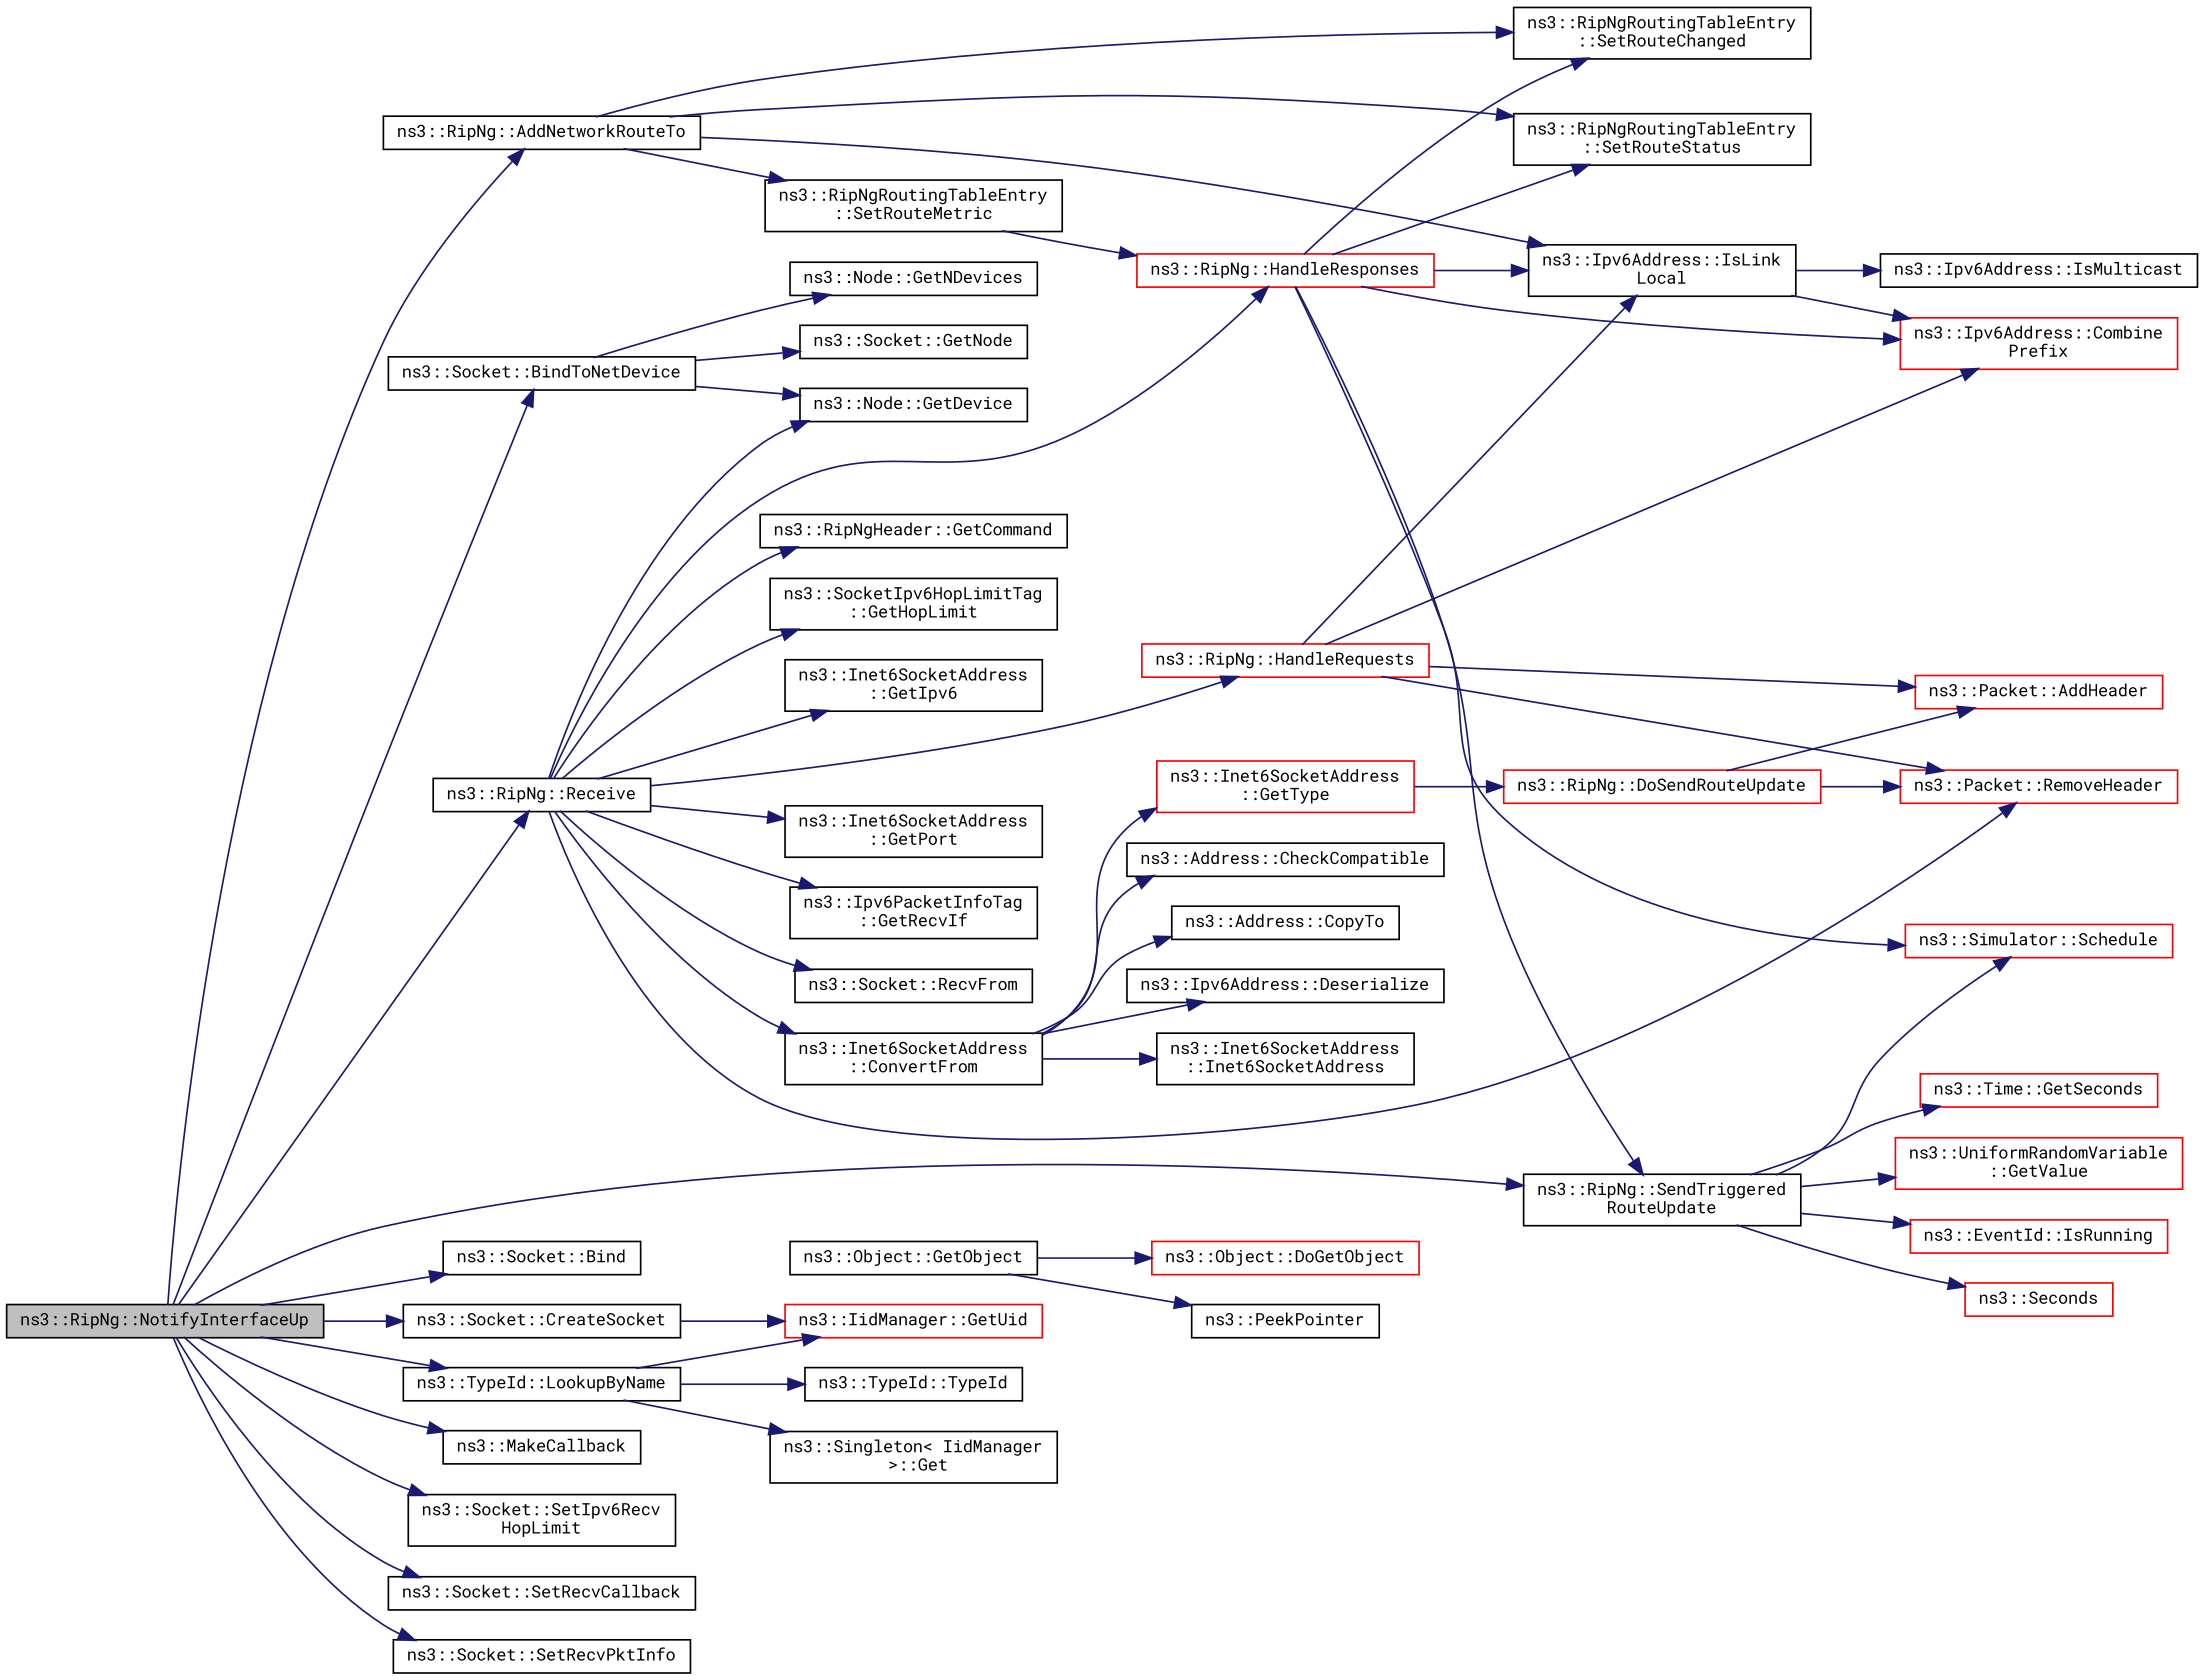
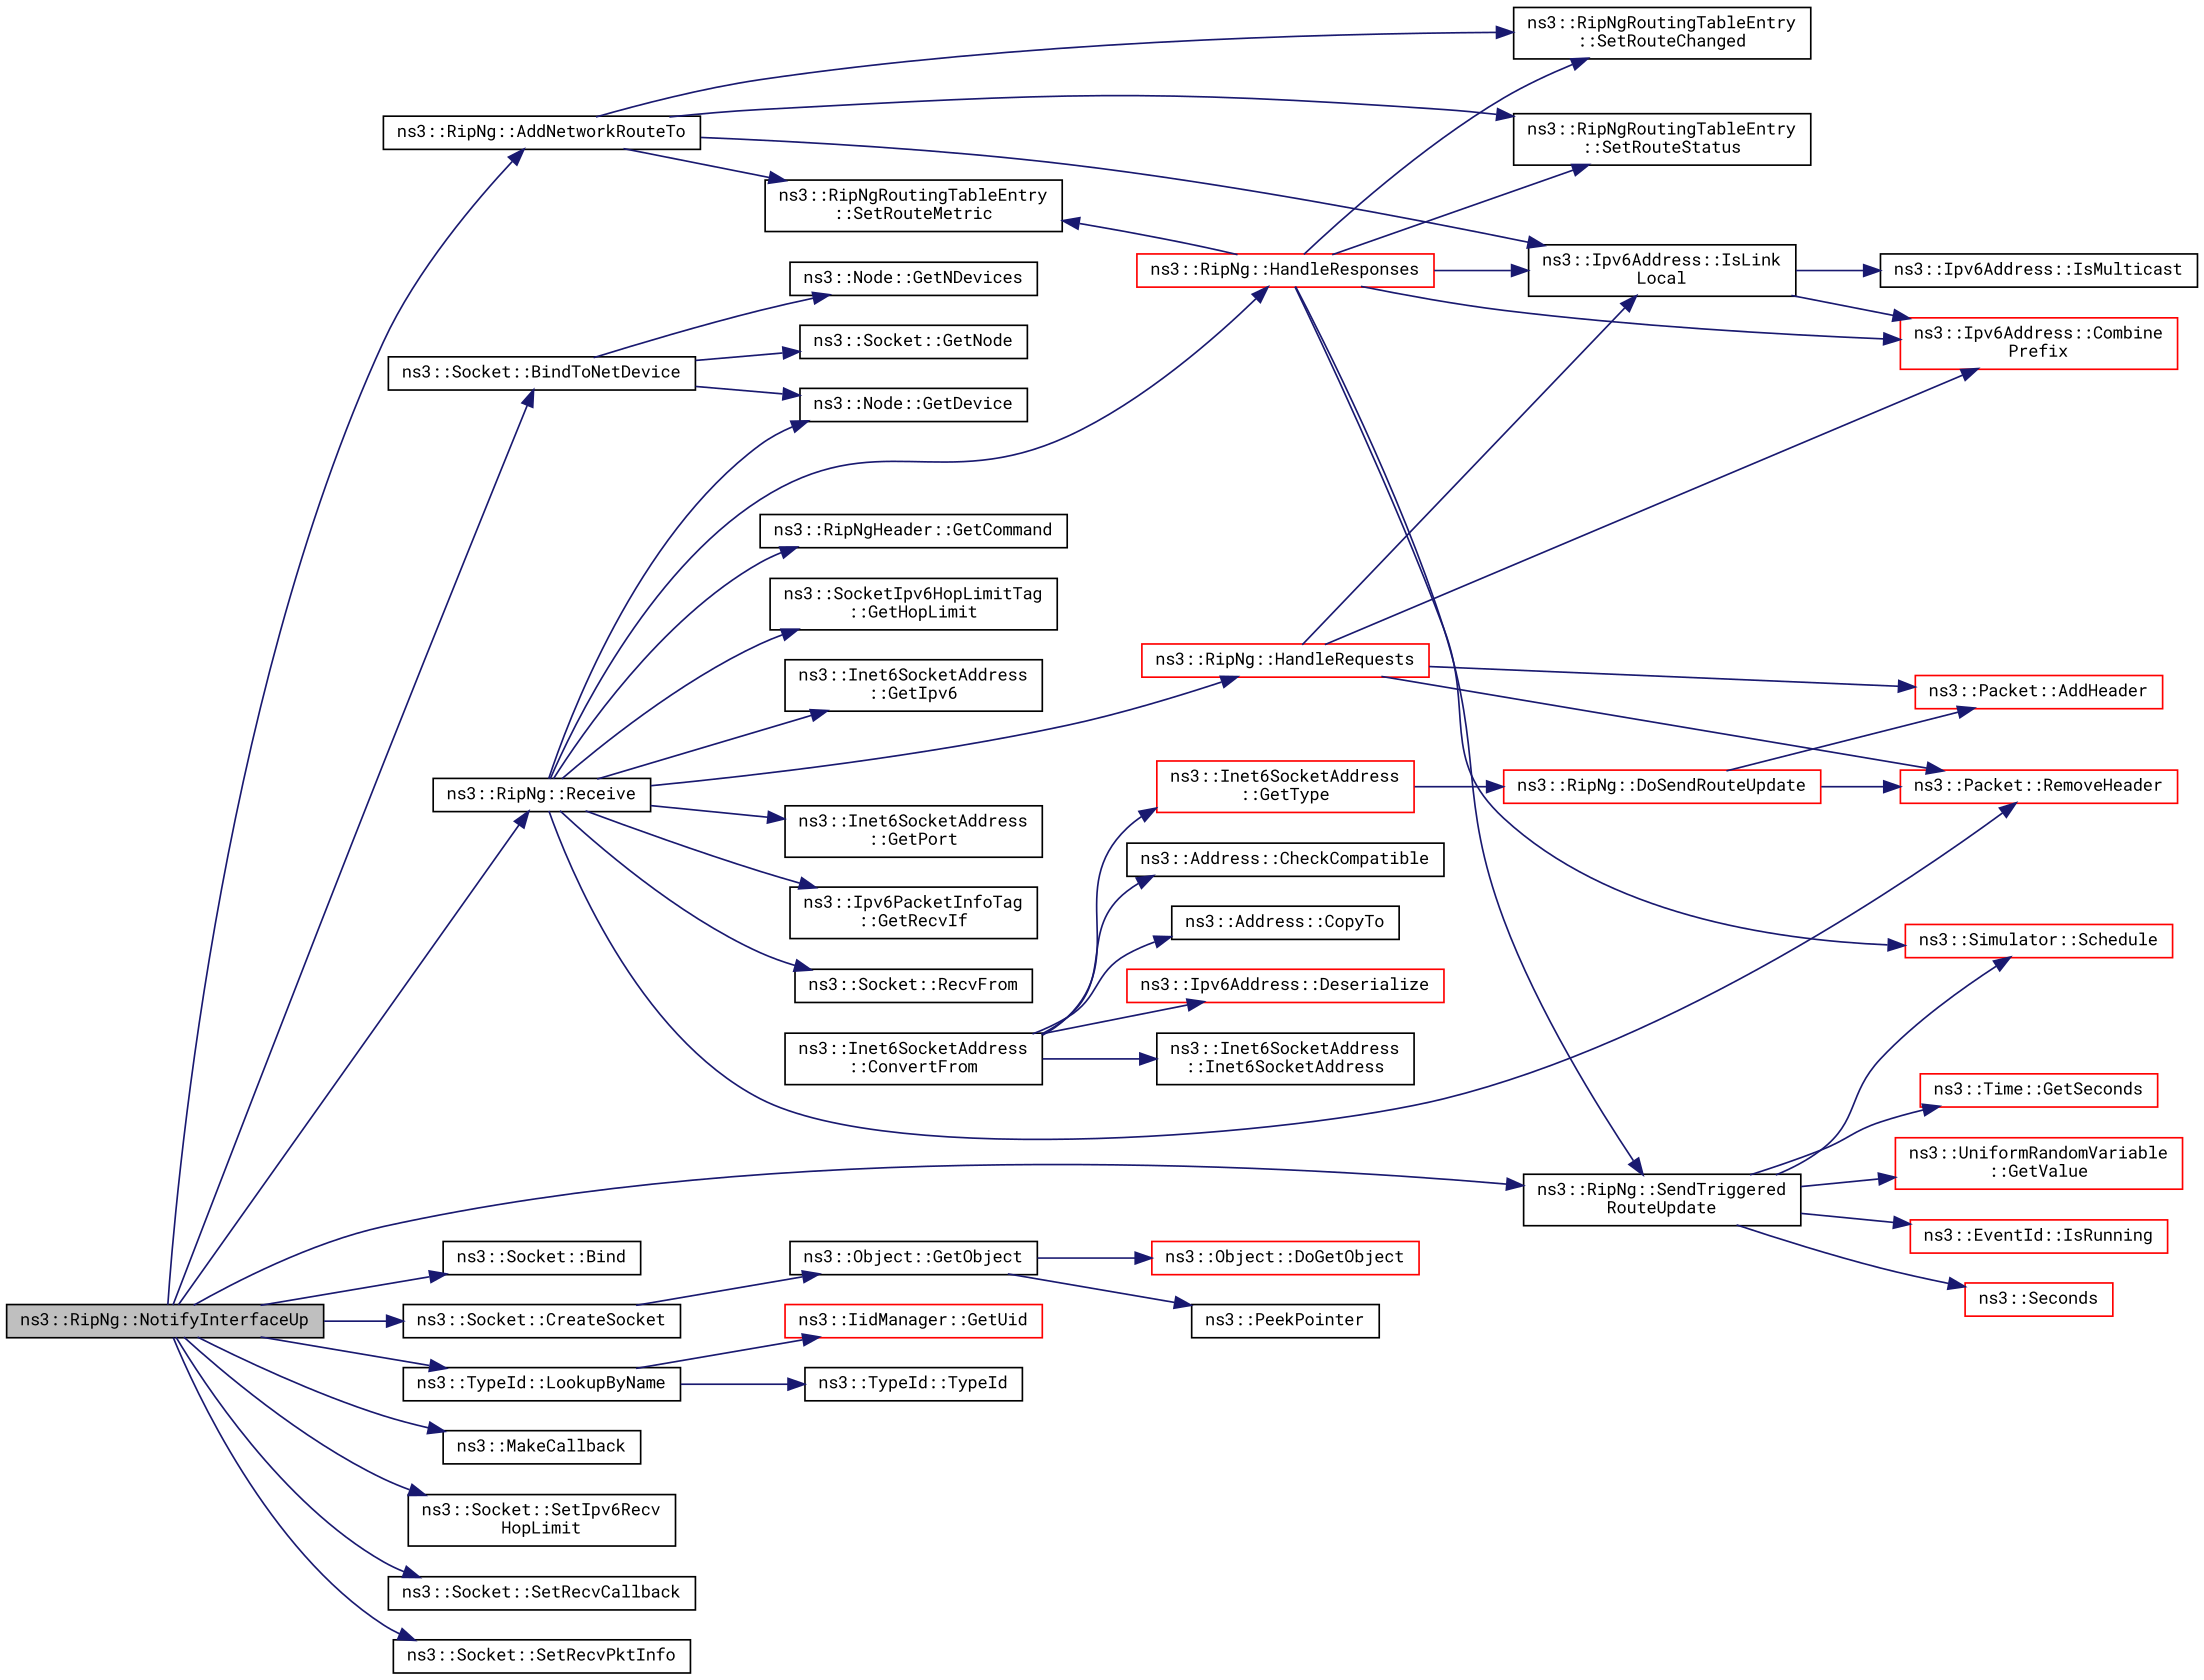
edge "ns3::RipNgRoutingTableEntry ::SetRouteMetric" -> "ns3::RipNg::HandleResponses": reversed
edge "ns3::RipNg::Receive" -> "ns3::Inet6SocketAddress ::ConvertFrom": removed
node "ns3::Ipv6Address::Deserialize": color black -> red
edge "ns3::Socket::CreateSocket" -> "ns3::IidManager::GetUid": now "ns3::Socket::CreateSocket" -> "ns3::Object::GetObject"
node "ns3::Singleton< IidManager >::Get": removed
